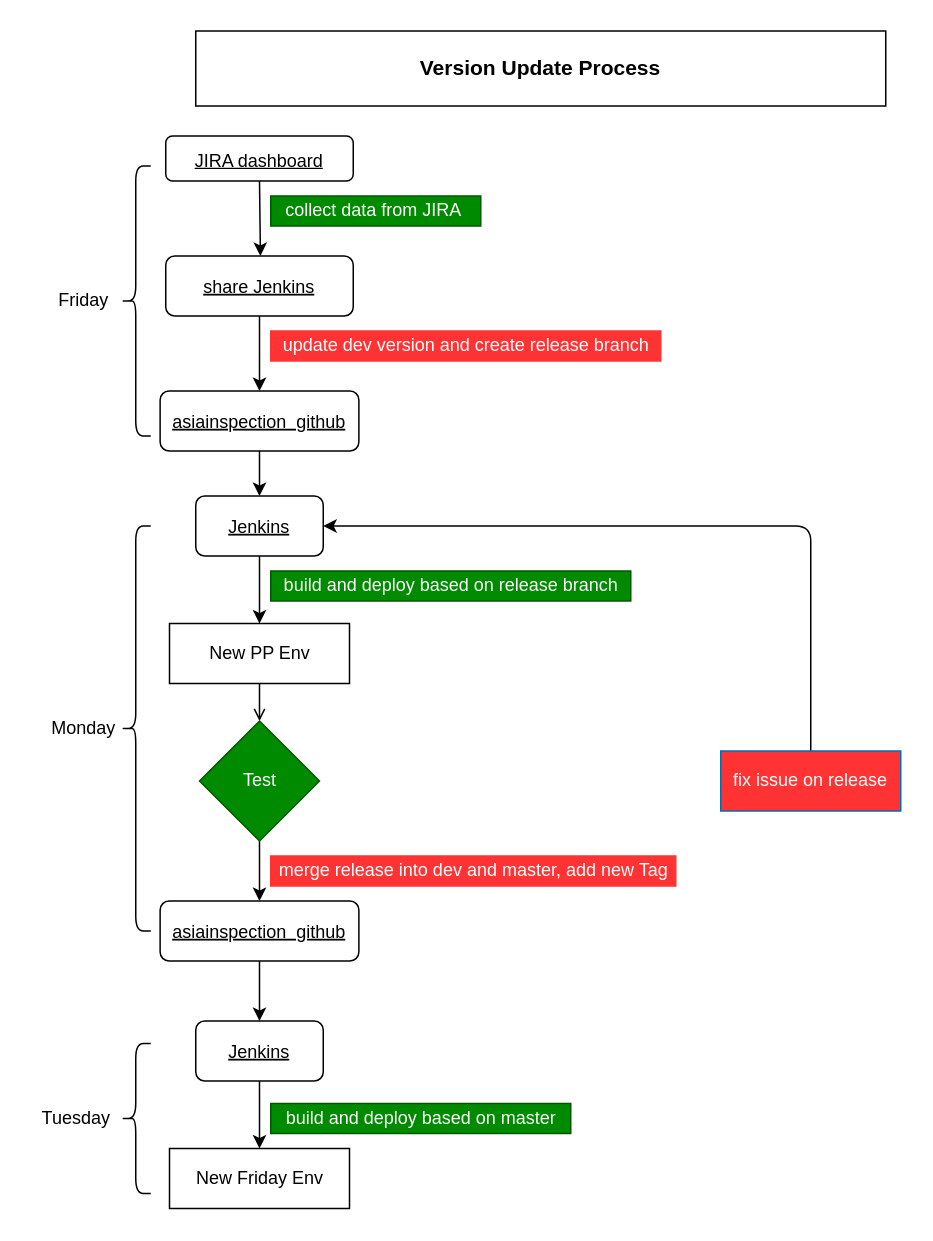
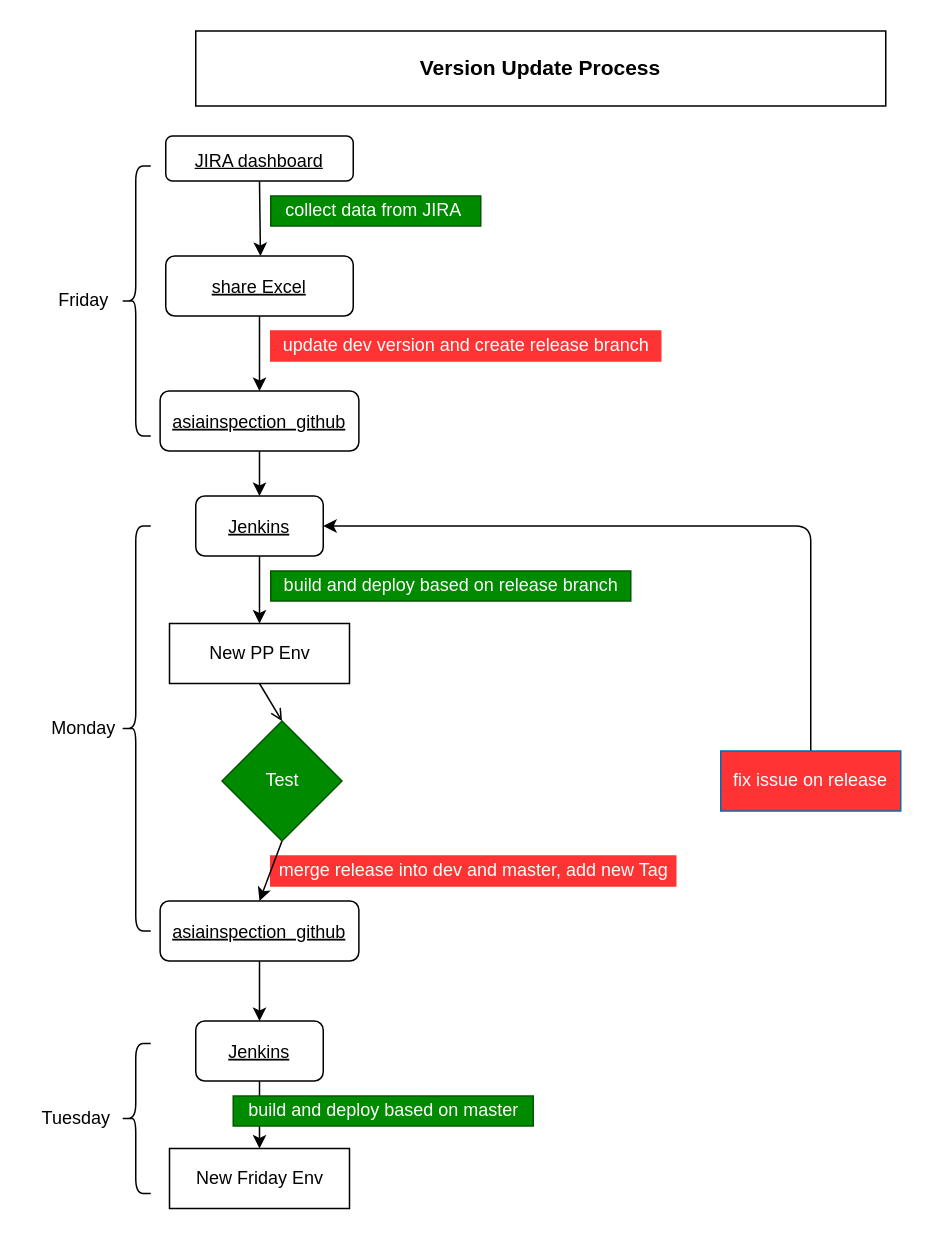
node "share Jenkins": label "share Jenkins" -> "share Excel"
node "Test": moved (260, 781) -> (282, 781)
node "build and deploy based on master": moved (421, 1118) -> (383, 1111)
